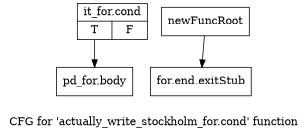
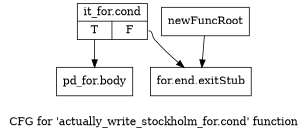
edge "it_for.cond" -> "for.end.exitStub": added
